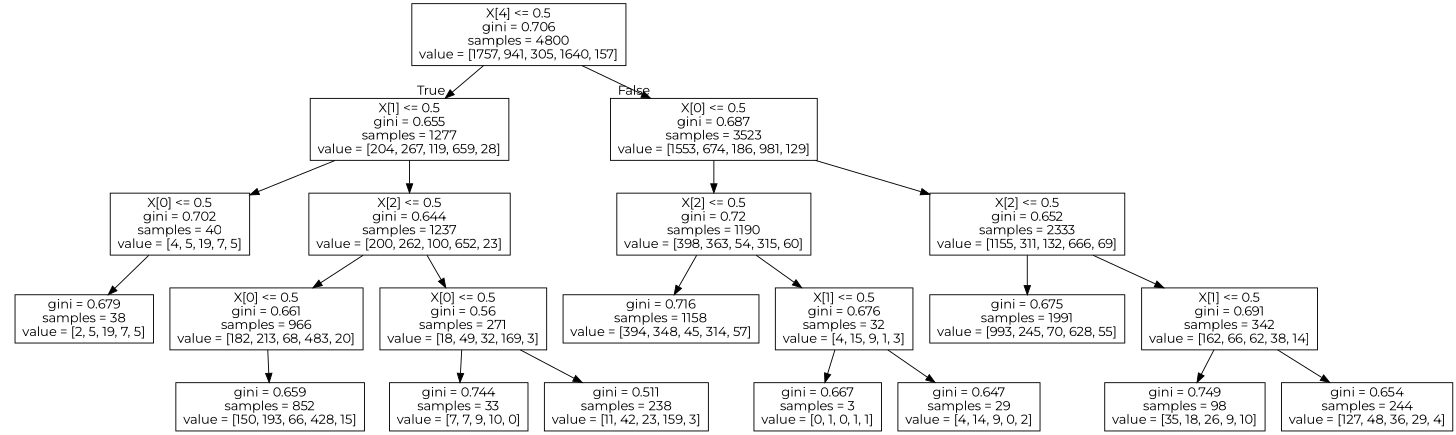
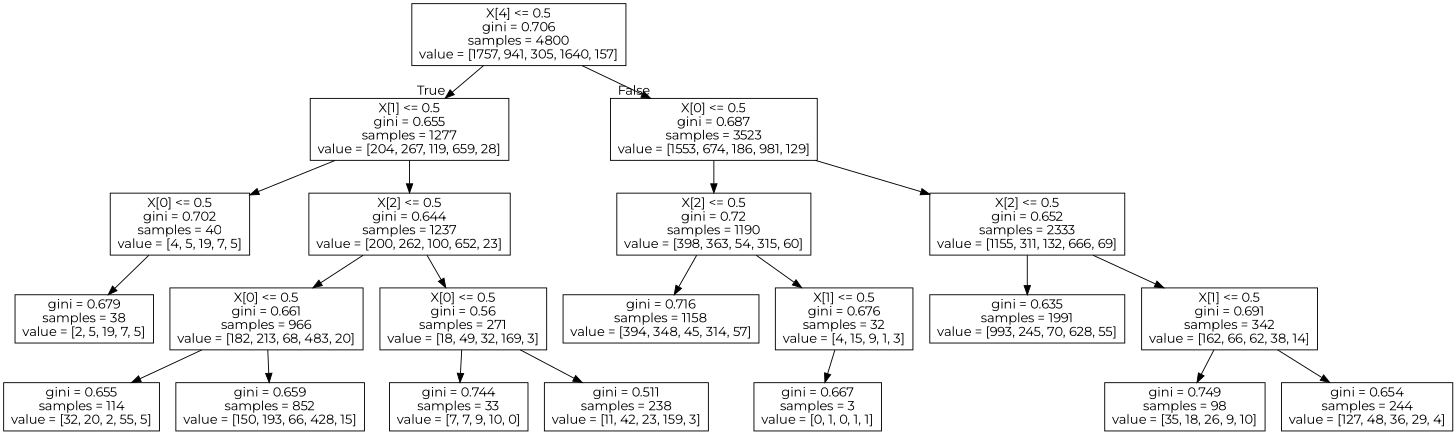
node "gini = 0.675 samples = 1991 value = [993, 245, 70, 628, 55]": label "gini = 0.675 samples = 1991 value = [993, 245, 70, 628, 55]" -> "gini = 0.635 samples = 1991 value = [993, 245, 70, 628, 55]"
node "gini = 0.655 samples = 114 value = [32, 20, 2, 55, 5]": added
node "gini = 0.647 samples = 29 value = [4, 14, 9, 0, 2]": removed
